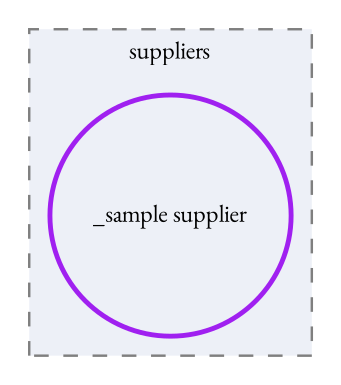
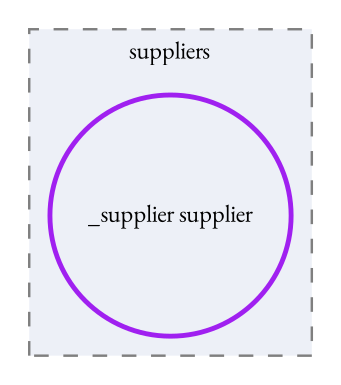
node "_sample supplier": label "_sample supplier" -> "_supplier supplier"
